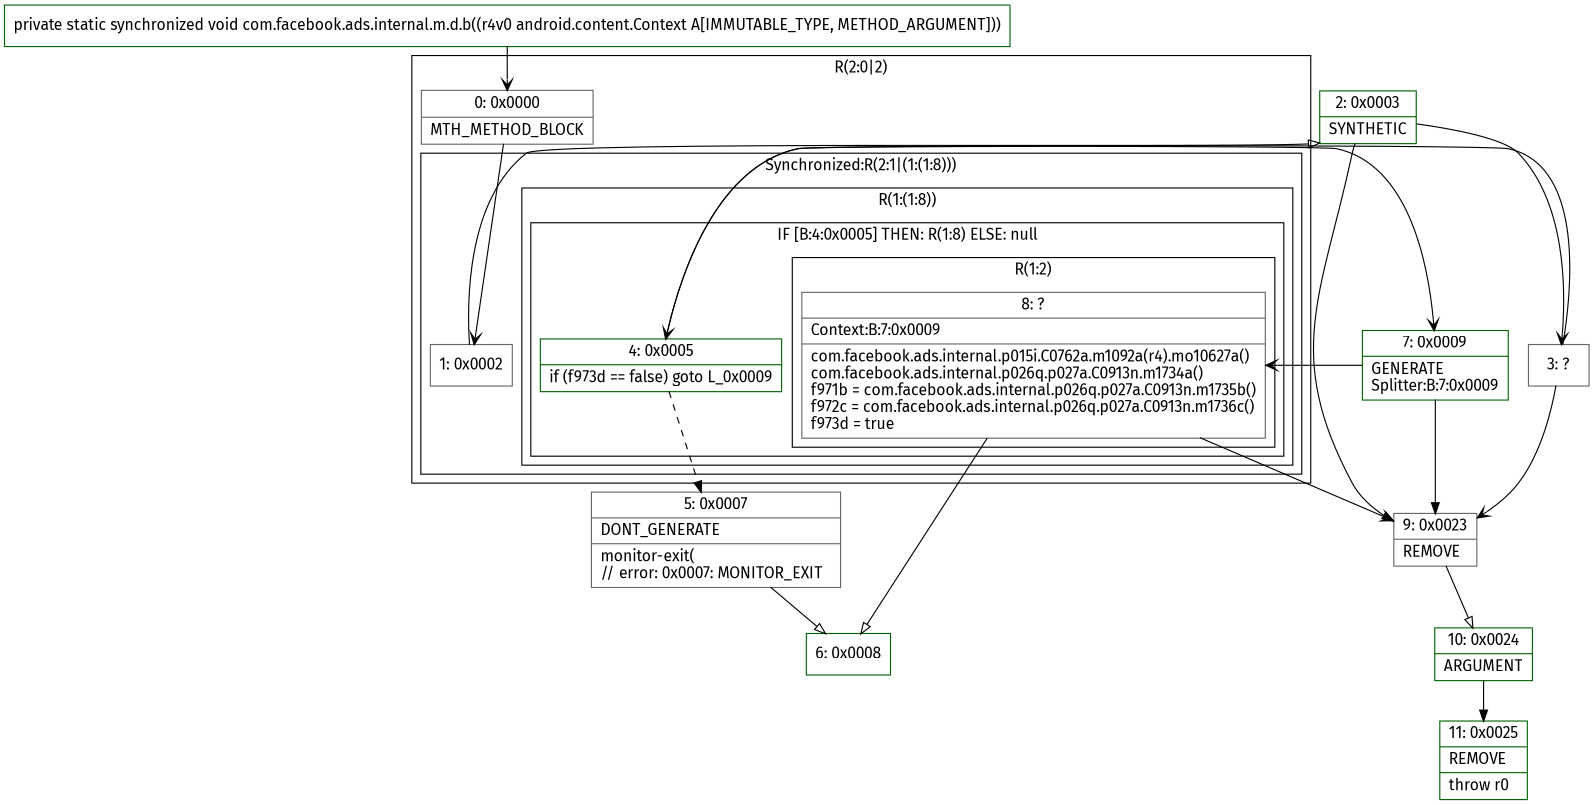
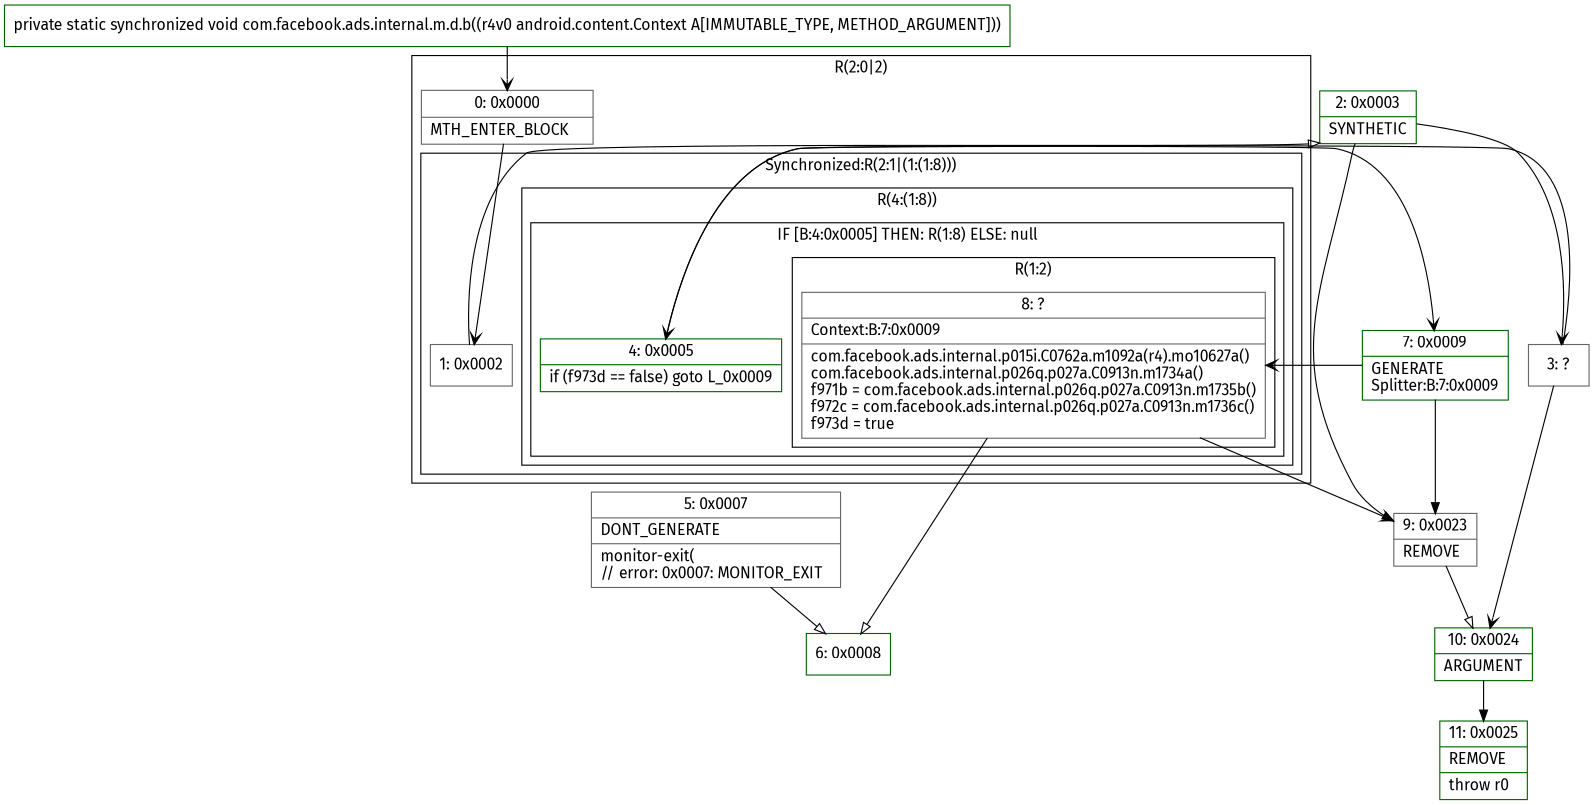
node "0: 0x0000": text "MTH_METHOD_BLOCK" -> "MTH_ENTER_BLOCK"
cluster "R(1:(1:8))": label "R(1:(1:8))" -> "R(4:(1:8))"
edge "4: 0x0005" -> "5: 0x0007": removed
edge "3: ?" -> "9: 0x0023": now "3: ?" -> "10: 0x0024"
